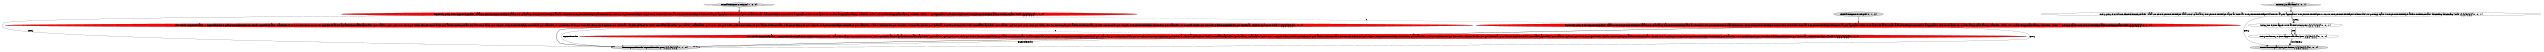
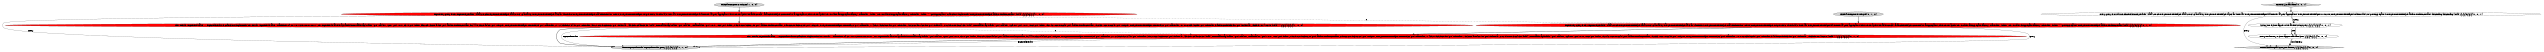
node "testFullOnTopNOverUniques['1', '0', '0']": shape diamond -> ellipse
node "Assert.assertEquals(query,serdeQuery)@@@6@@@['0', '0', '1']": shape ellipse -> diamond
